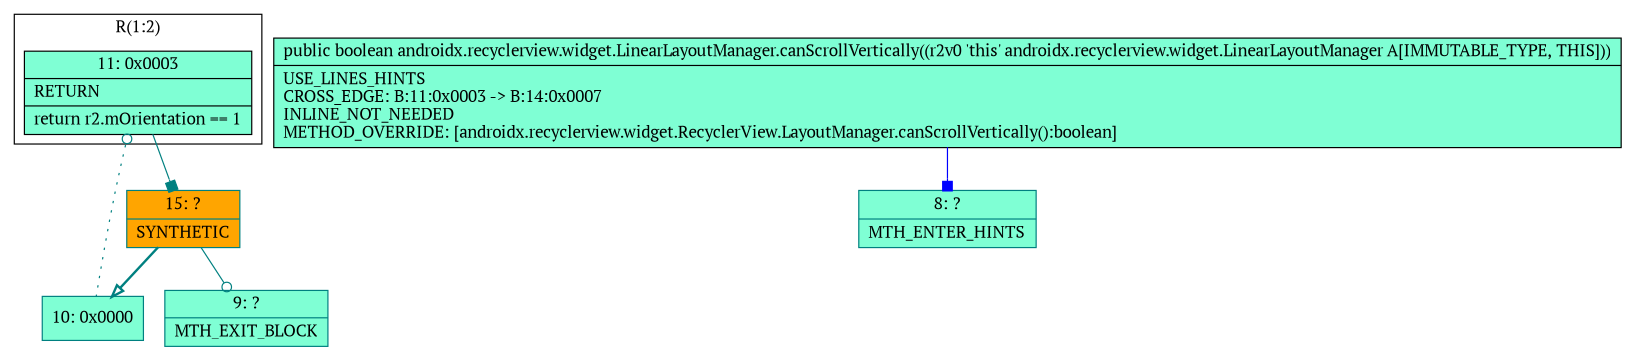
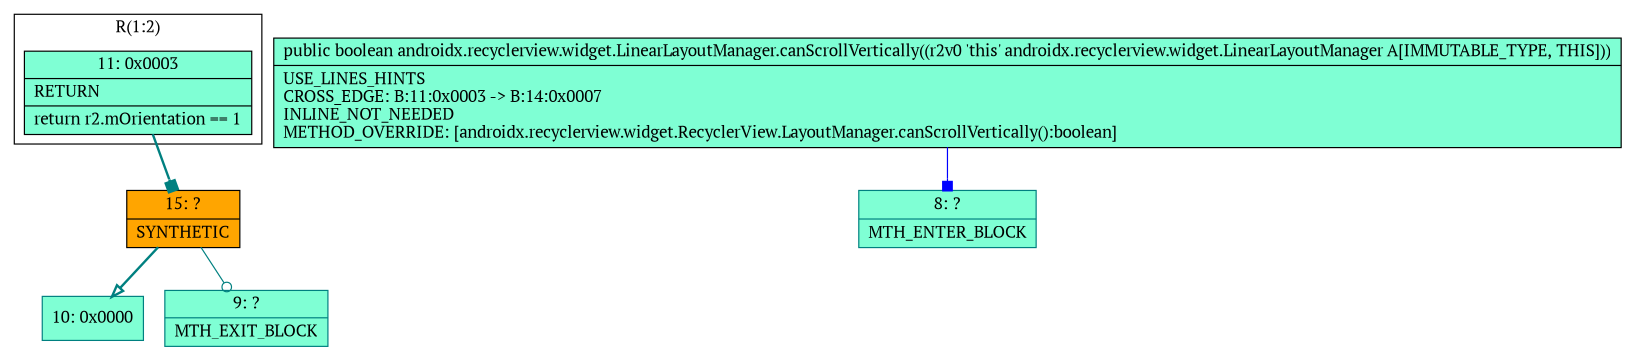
edge "11: 0x0003" -> "15: ?": style solid -> bold
node "15: ?": color teal -> black
edge "10: 0x0000" -> "11: 0x0003": removed
node "8: ?": text "MTH_ENTER_HINTS" -> "MTH_ENTER_BLOCK"
